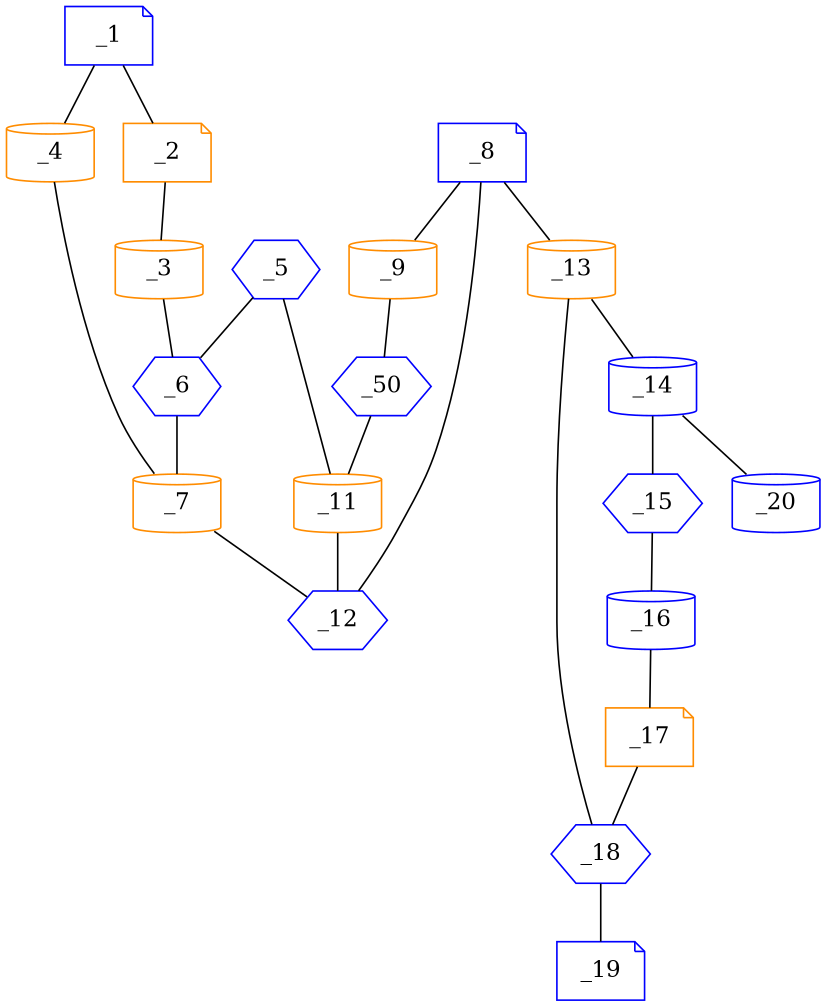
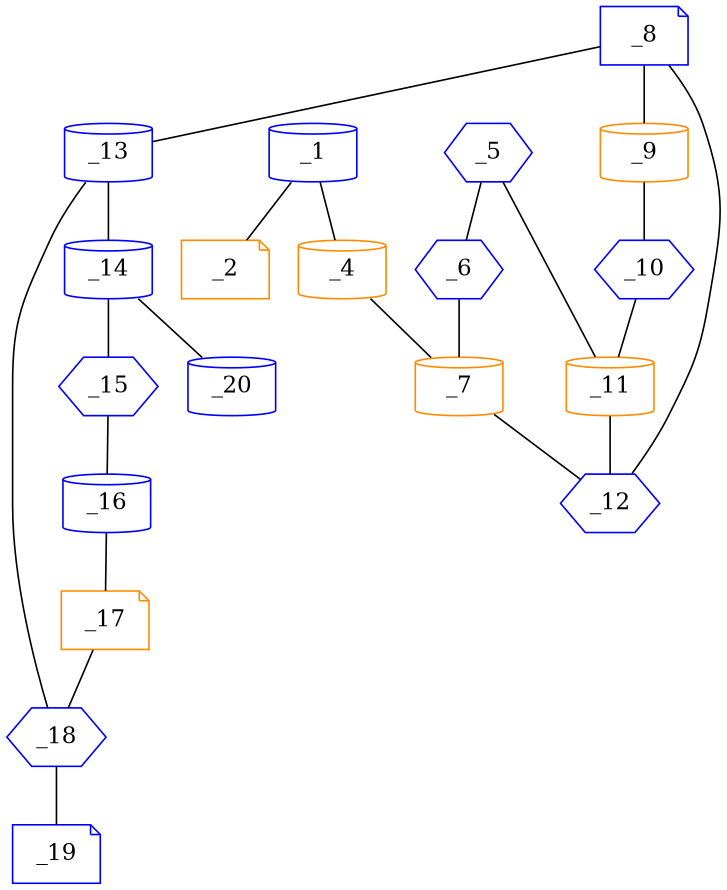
node "_1": shape note -> cylinder
node "_3": removed
node "_13": color darkorange -> blue
node "_50": label "_50" -> "_10"
